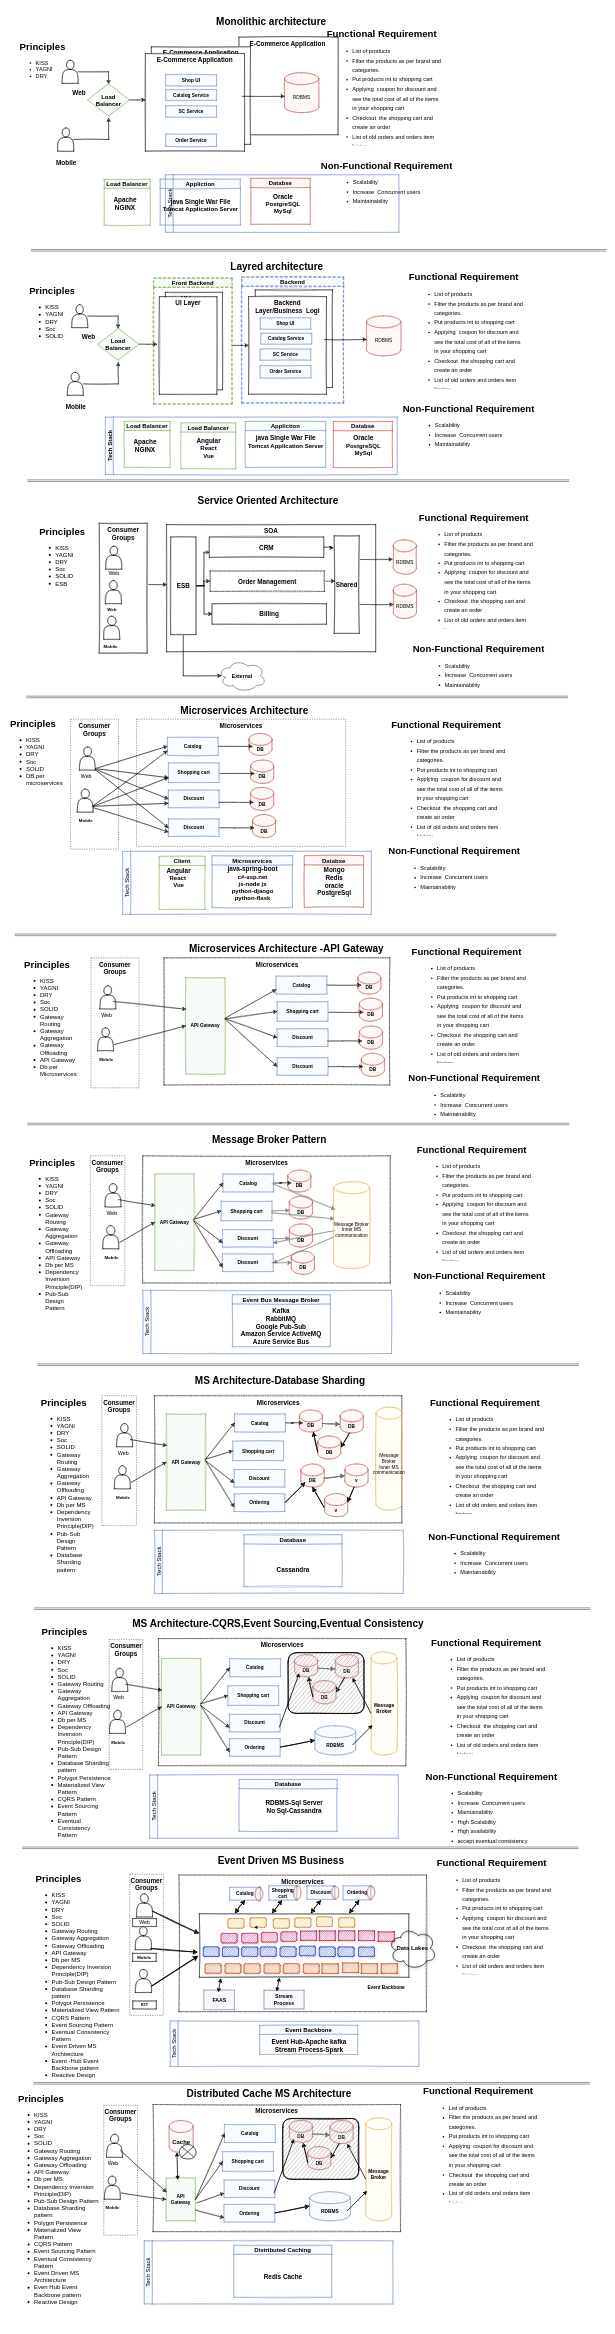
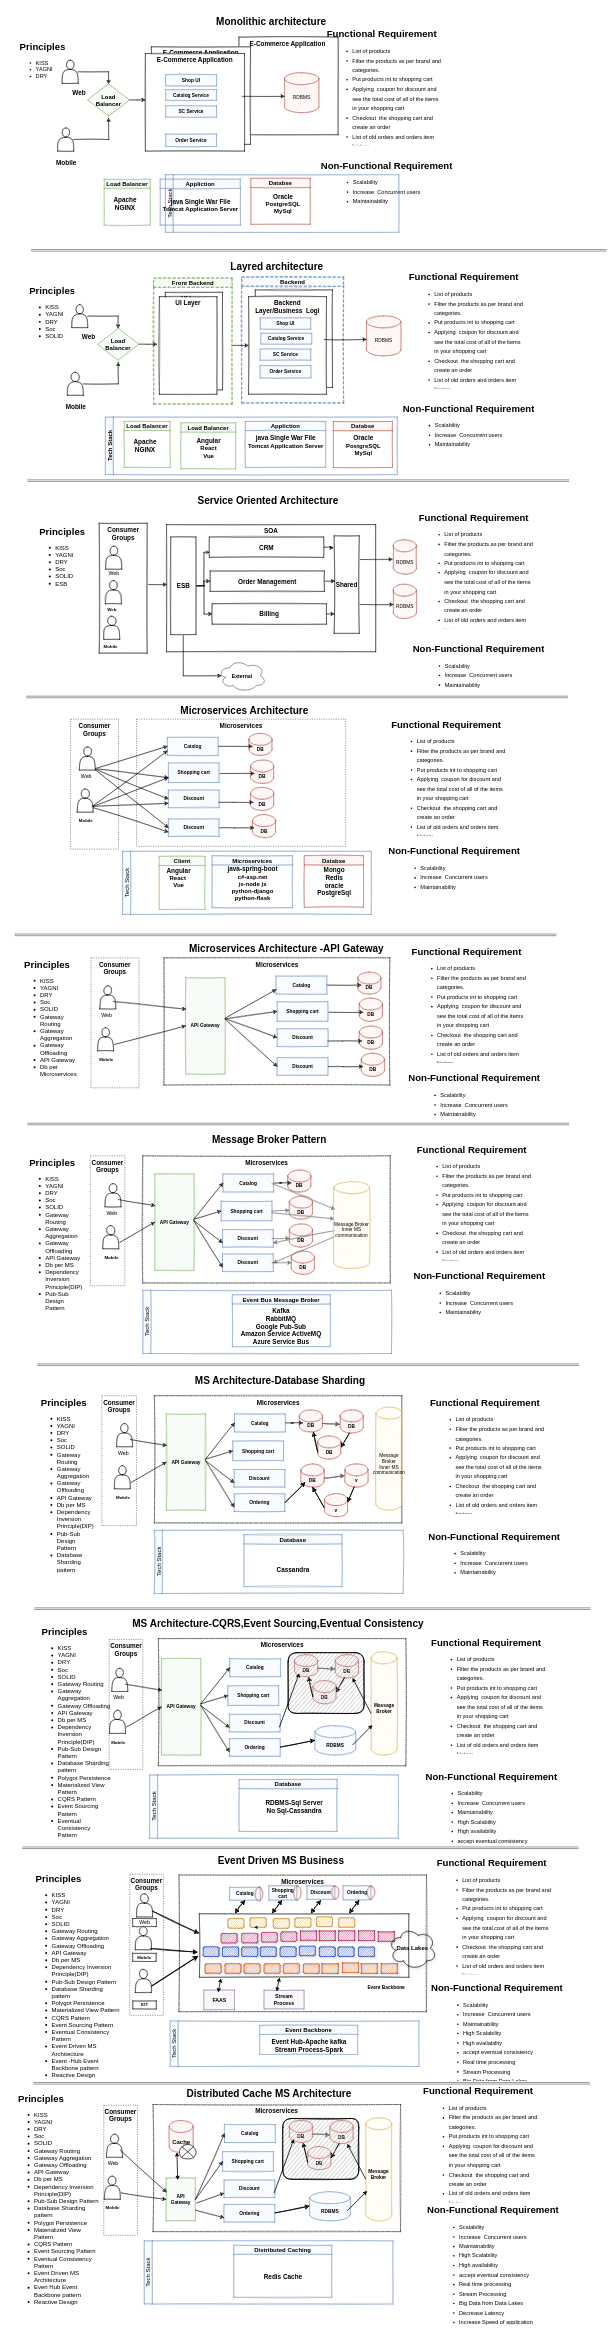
node "Order Management": style dashed -> solid
edge "Order Management" -> "Shared": style dashed -> solid
edge "Billing" -> "Shared": added
node "Principles KISS YAGNI DRY Soc SOLID DB per microservices": removed
node "Non-Functional Requirement Scalability Increase Concurrent users Maintainability High Scalability High availability accept eventual consistency Real time processing Stream Processing Big Data from Data Lakes": added
node "Non-Functional Requirement Scalability Increase Concurrent users Maintainability High Scalability High availability accept eventual consistency Real time processing Stream Processing Big Data from Data Lakes Decrease Latency Increase Speed of application": added
